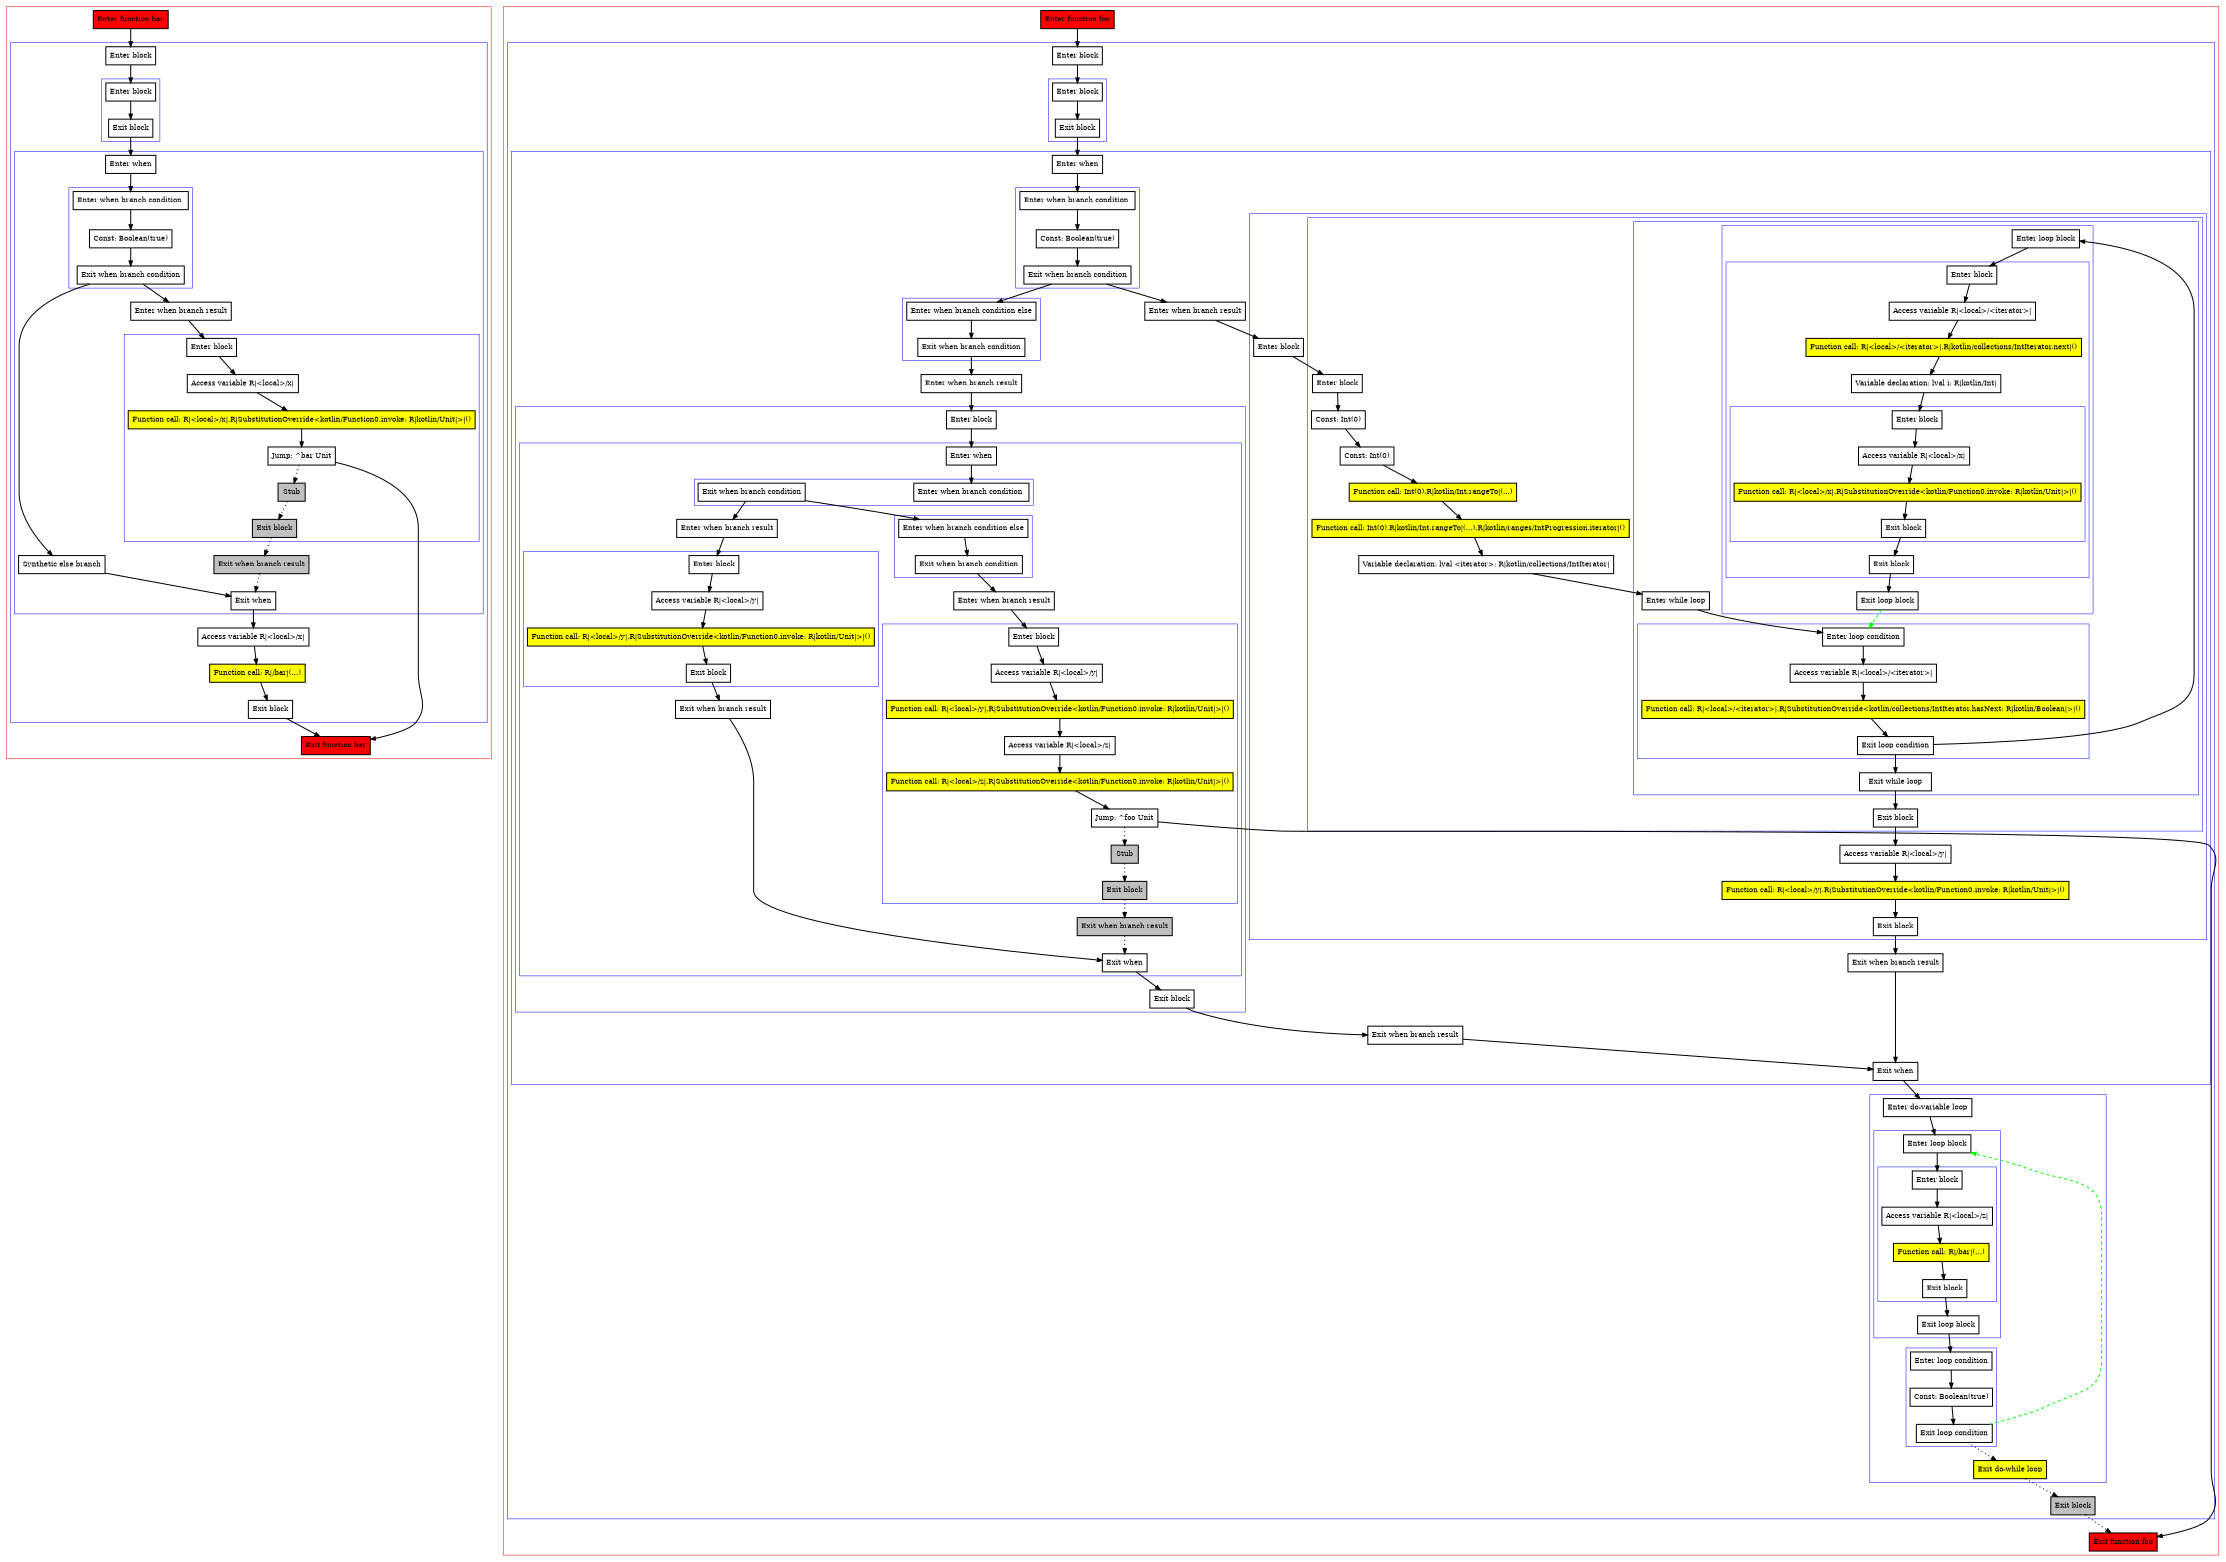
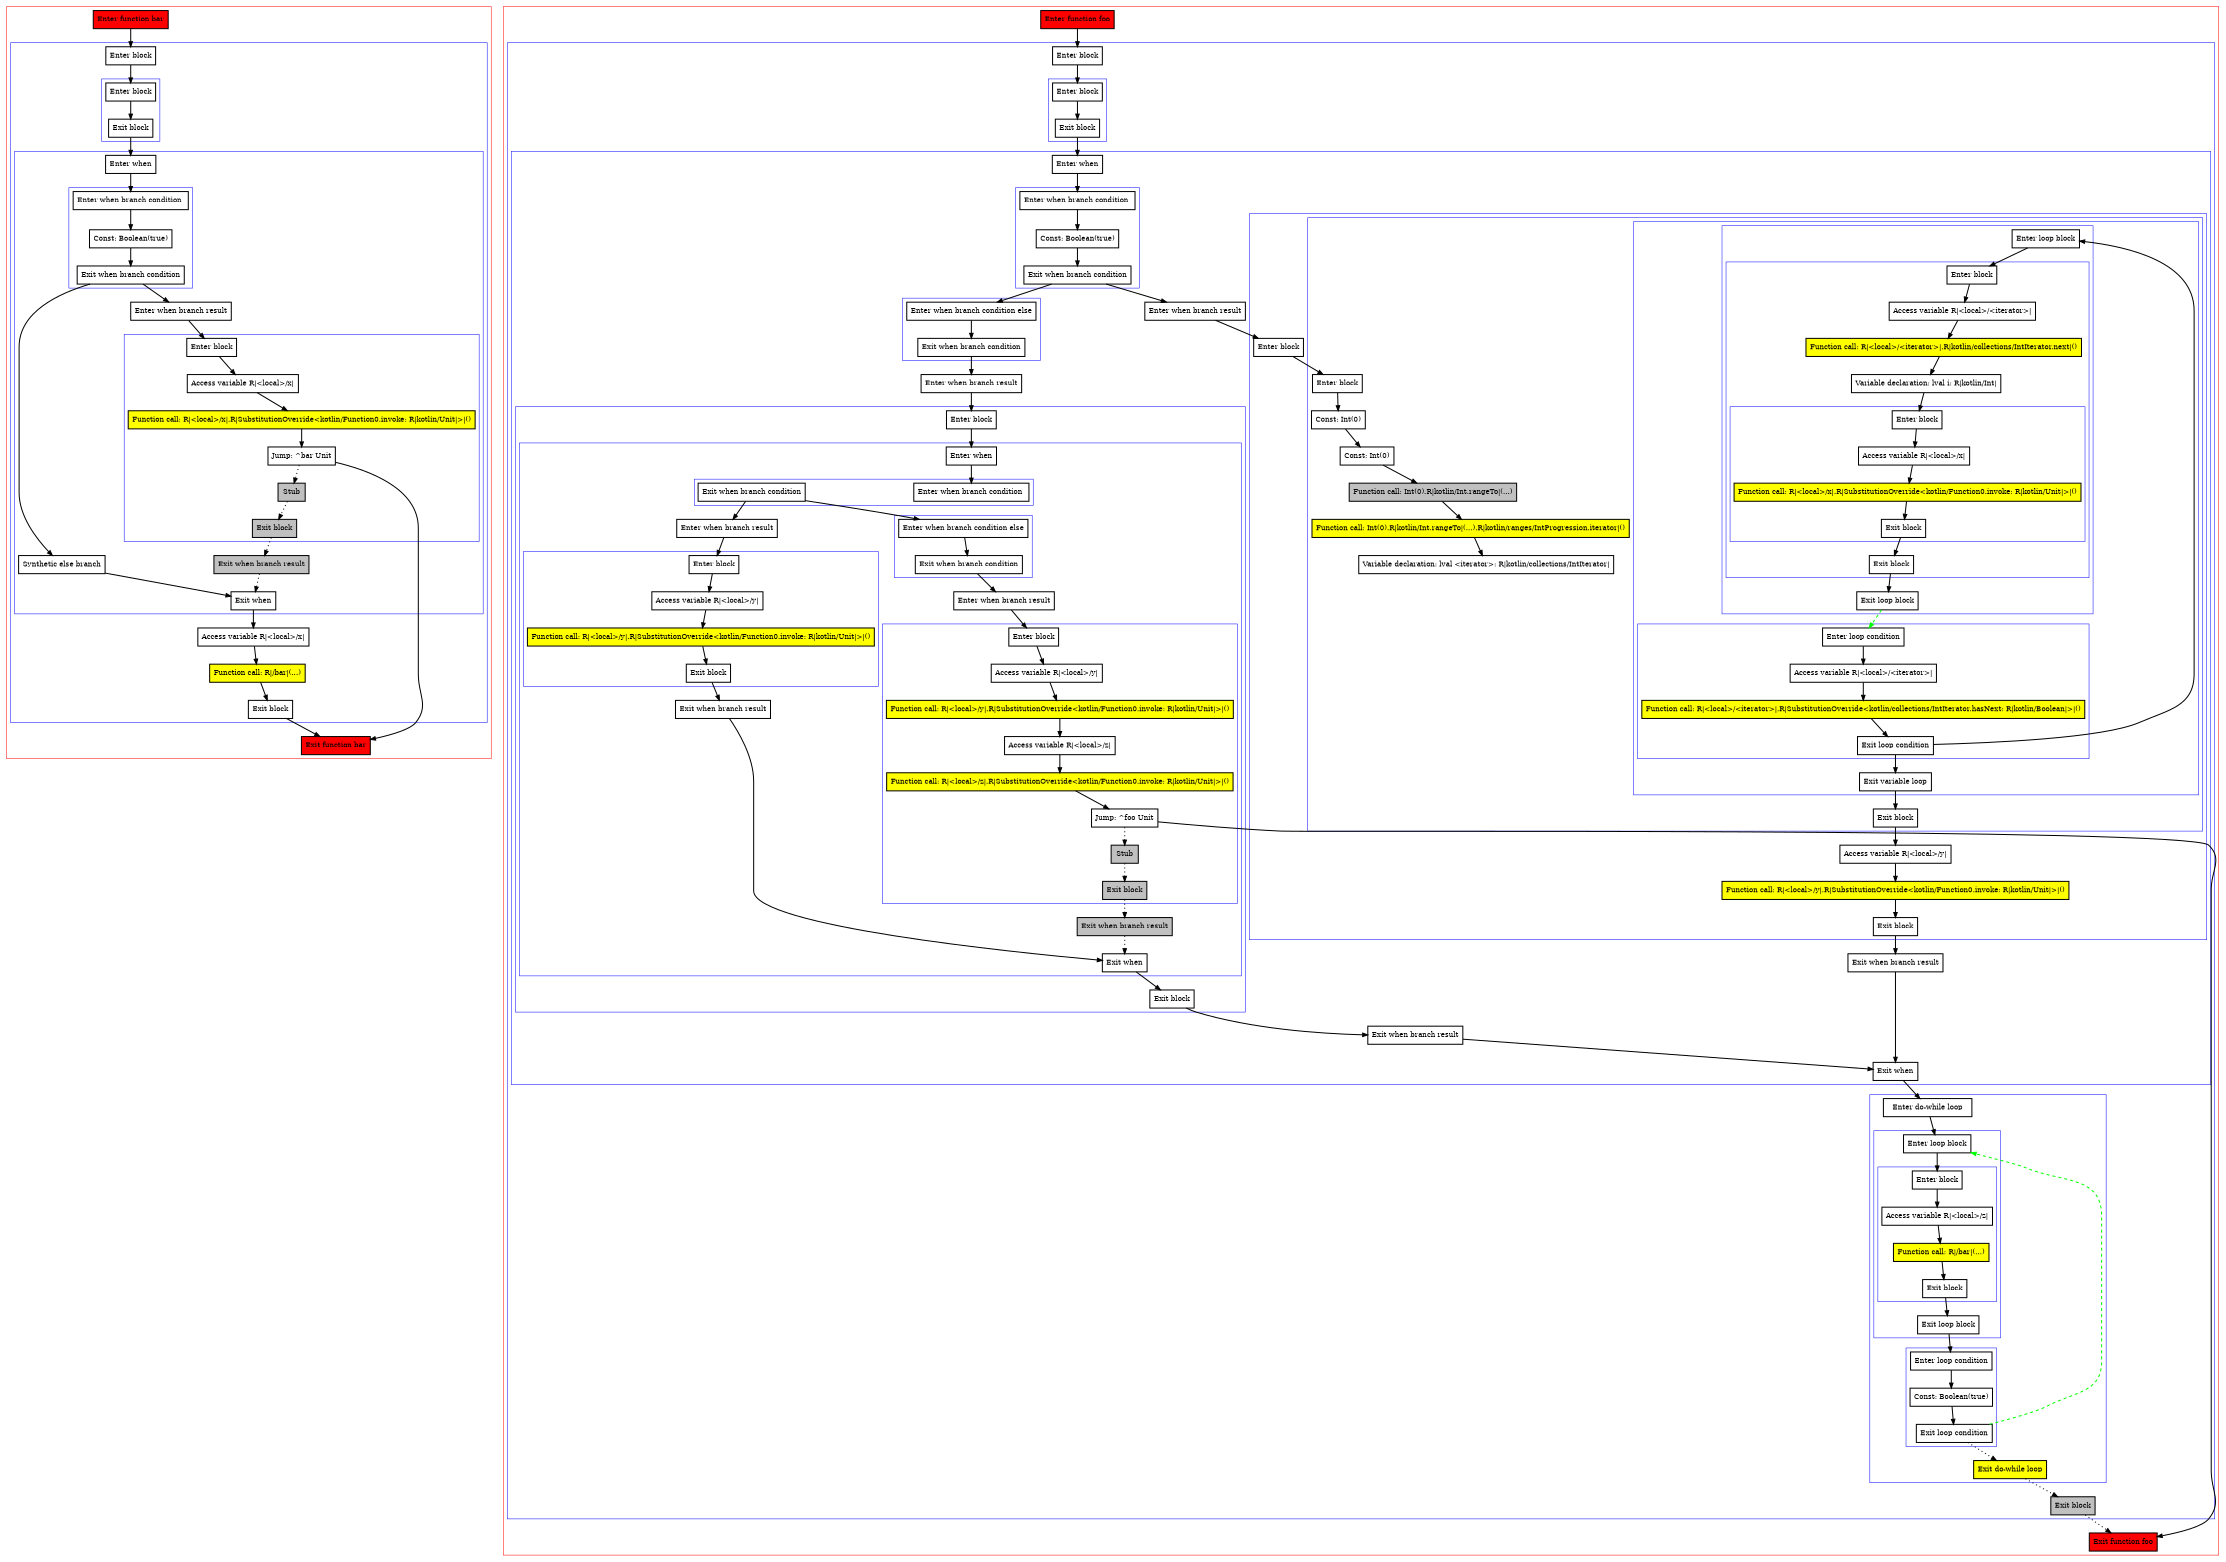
node "Function call: Int(0).R|kotlin/Int.rangeTo|(...)": fillcolor yellow -> gray
node "Enter while loop": removed
node "Exit while loop": label "Exit while loop" -> "Exit variable loop"
node "Enter do-variable loop": label "Enter do-variable loop" -> "Enter do-while loop"
